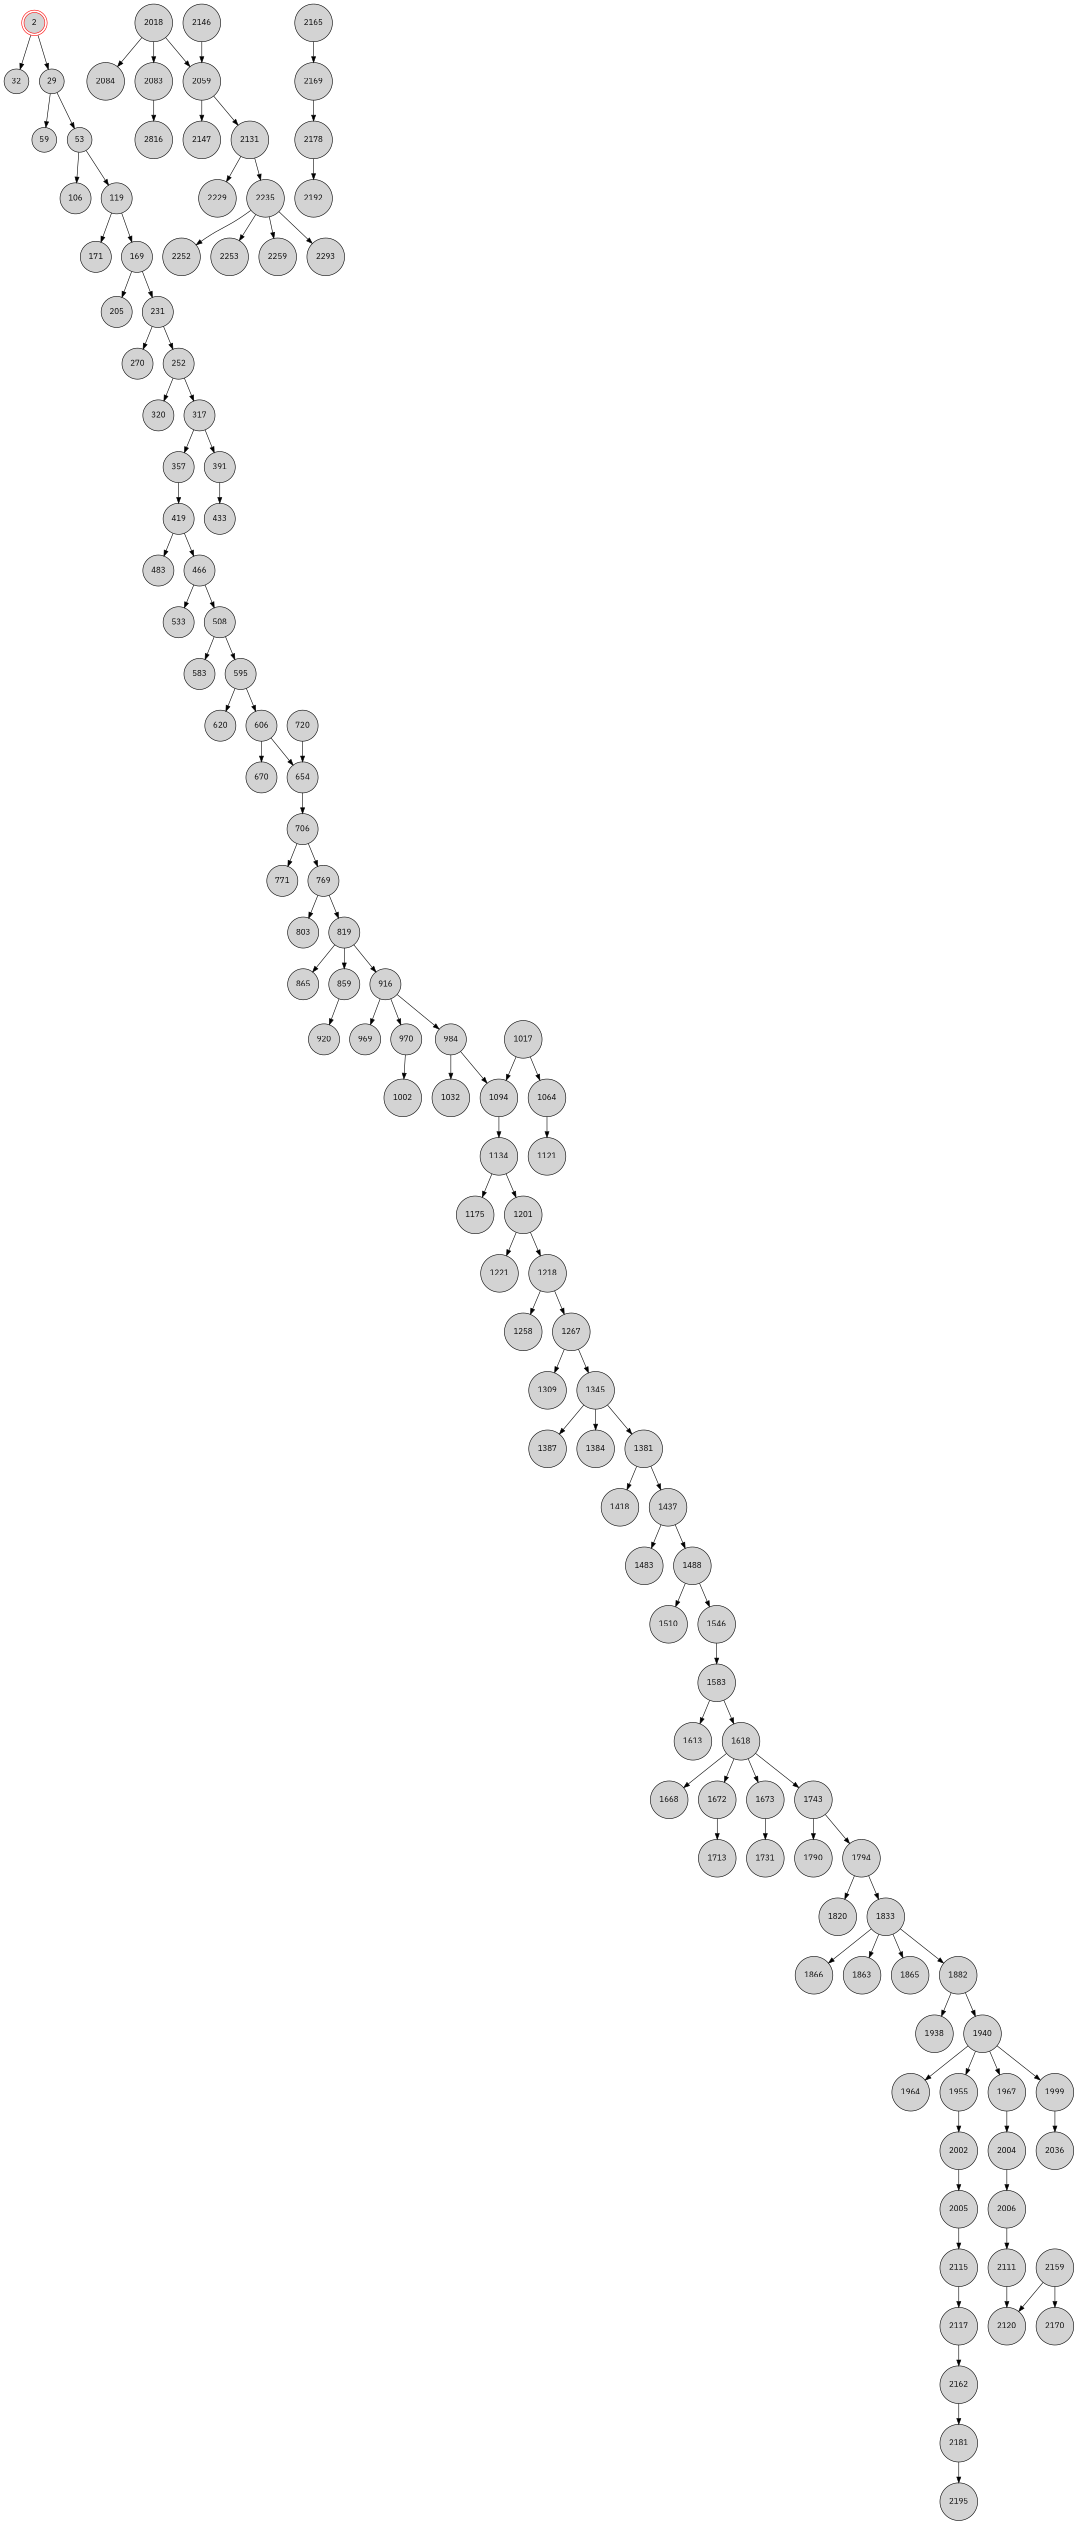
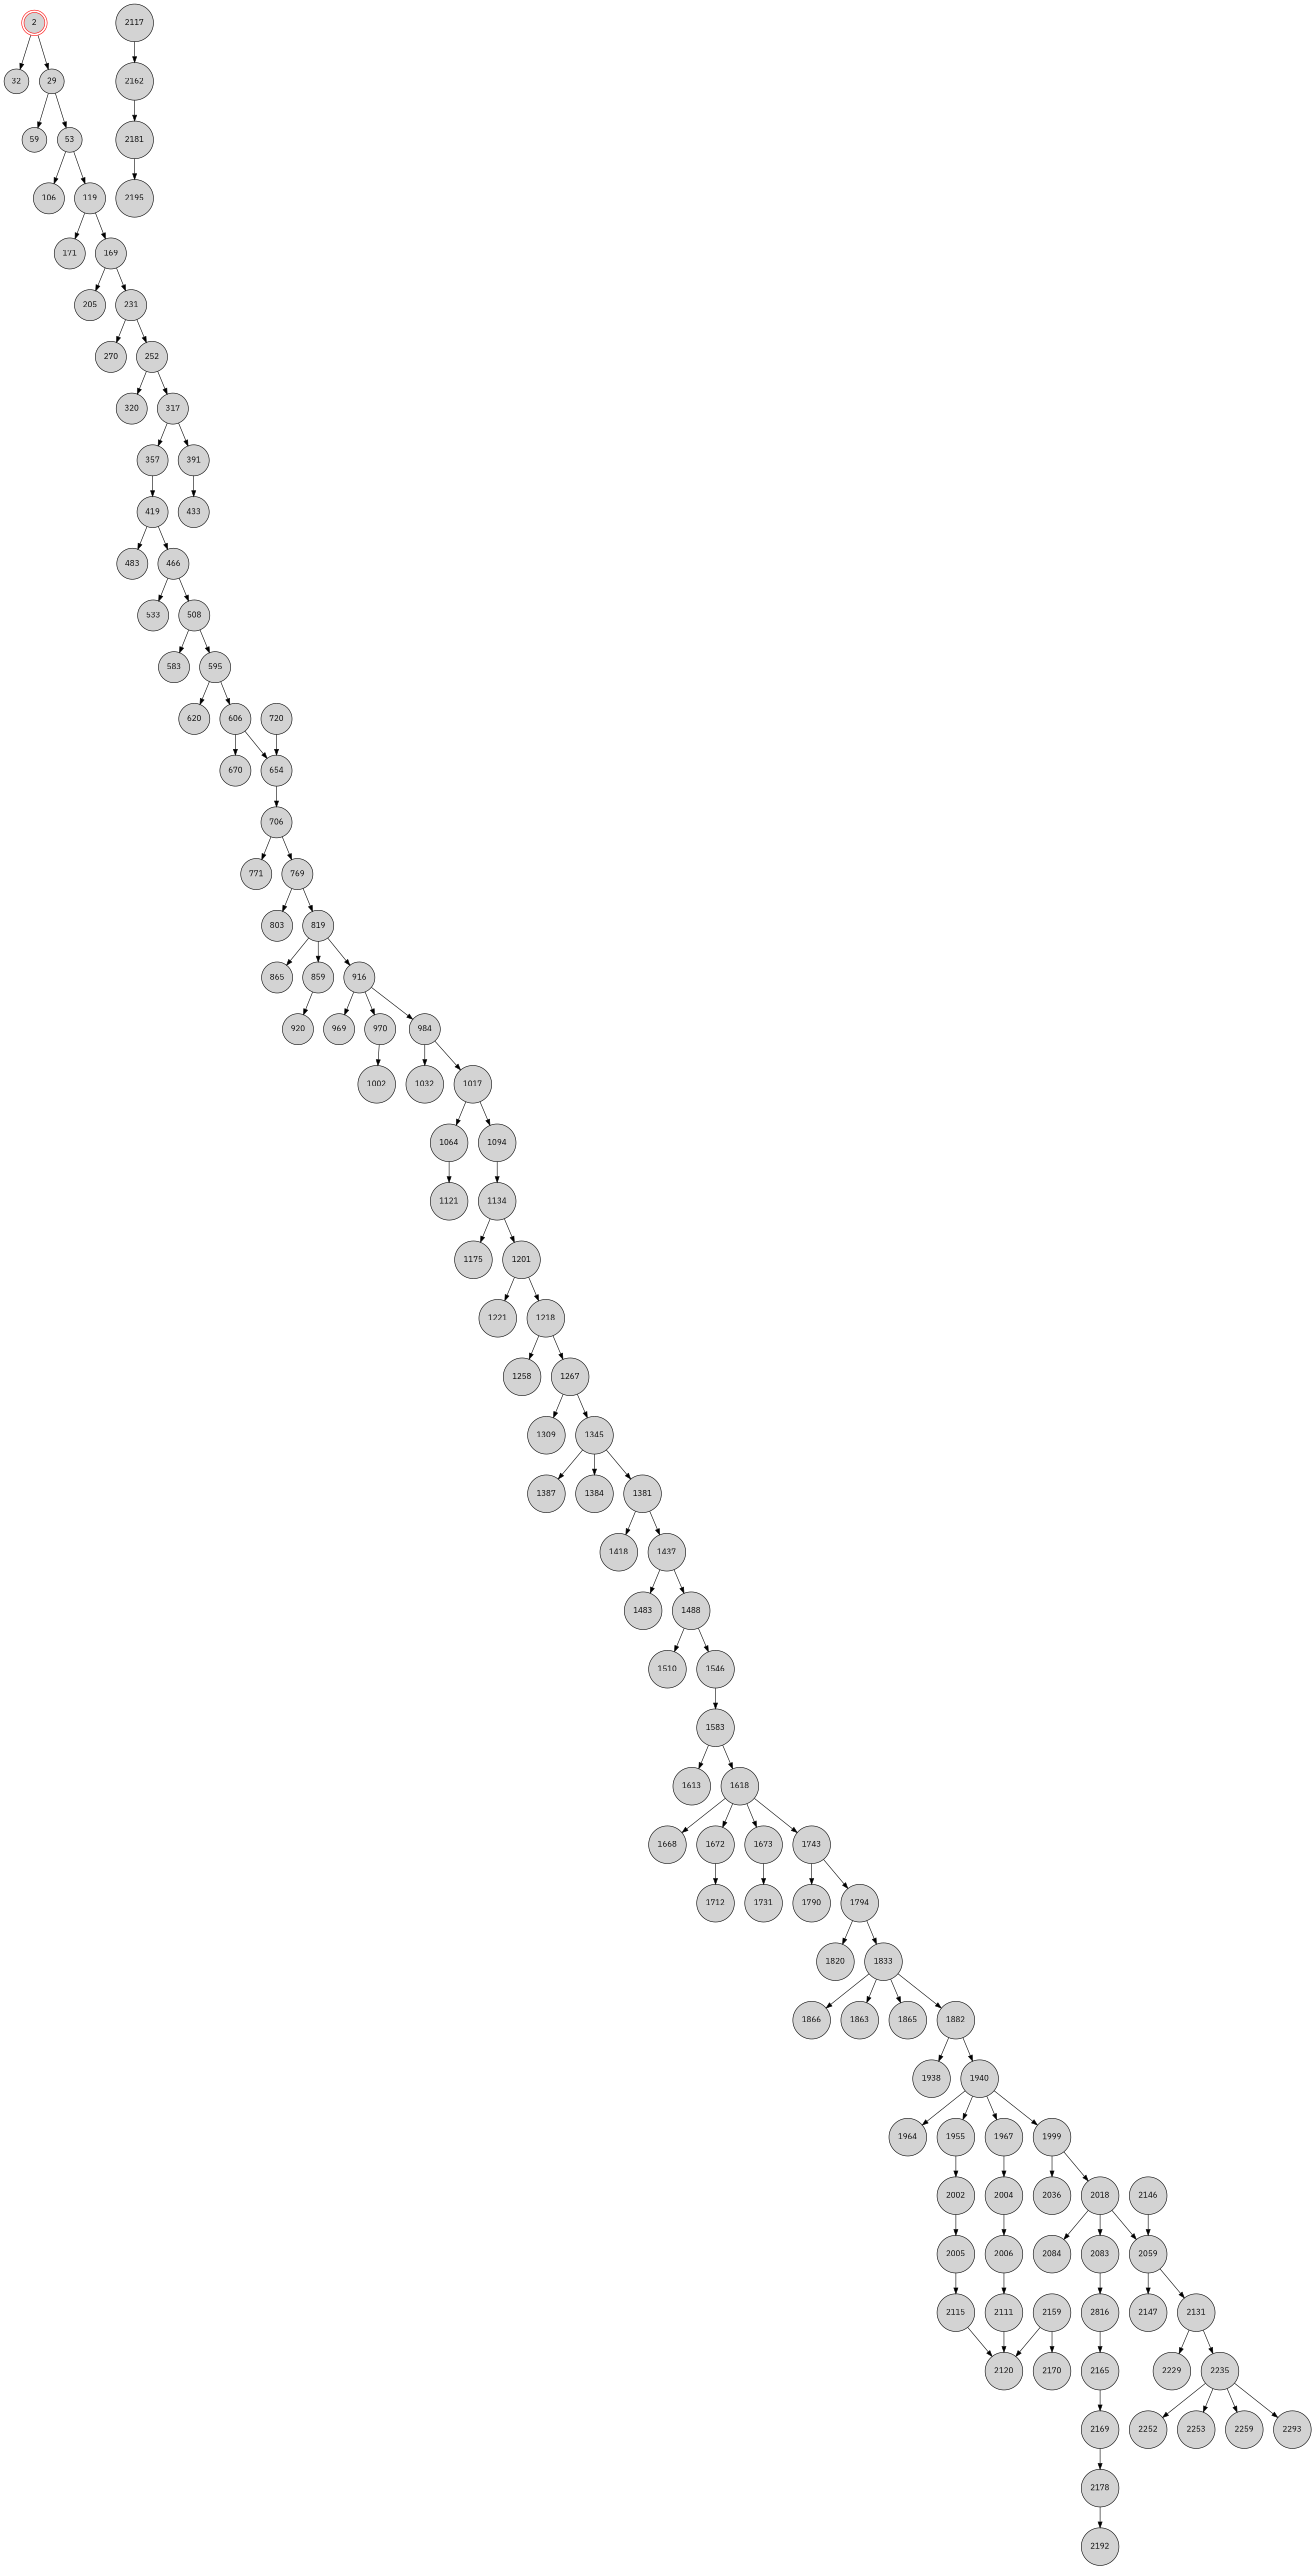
edge "984" -> "1094": now "984" -> "1017"
node "1713": label "1713" -> "1712"
edge "1999" -> "2018": added
edge "2115" -> "2117": now "2115" -> "2120"
edge "2816" -> "2165": added
